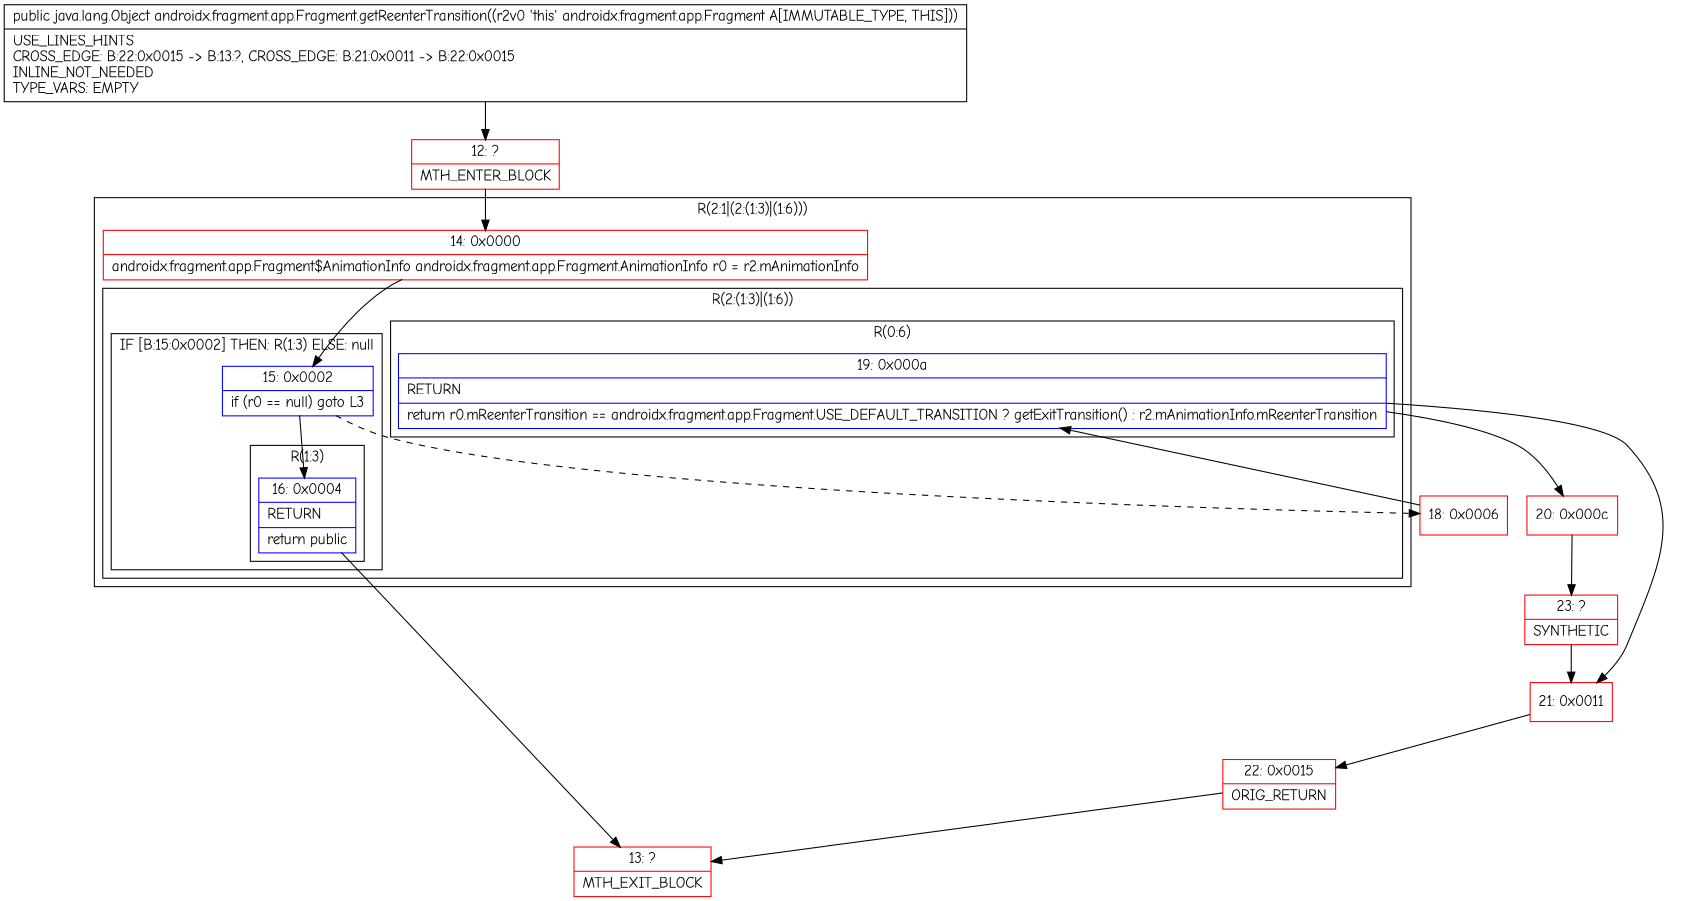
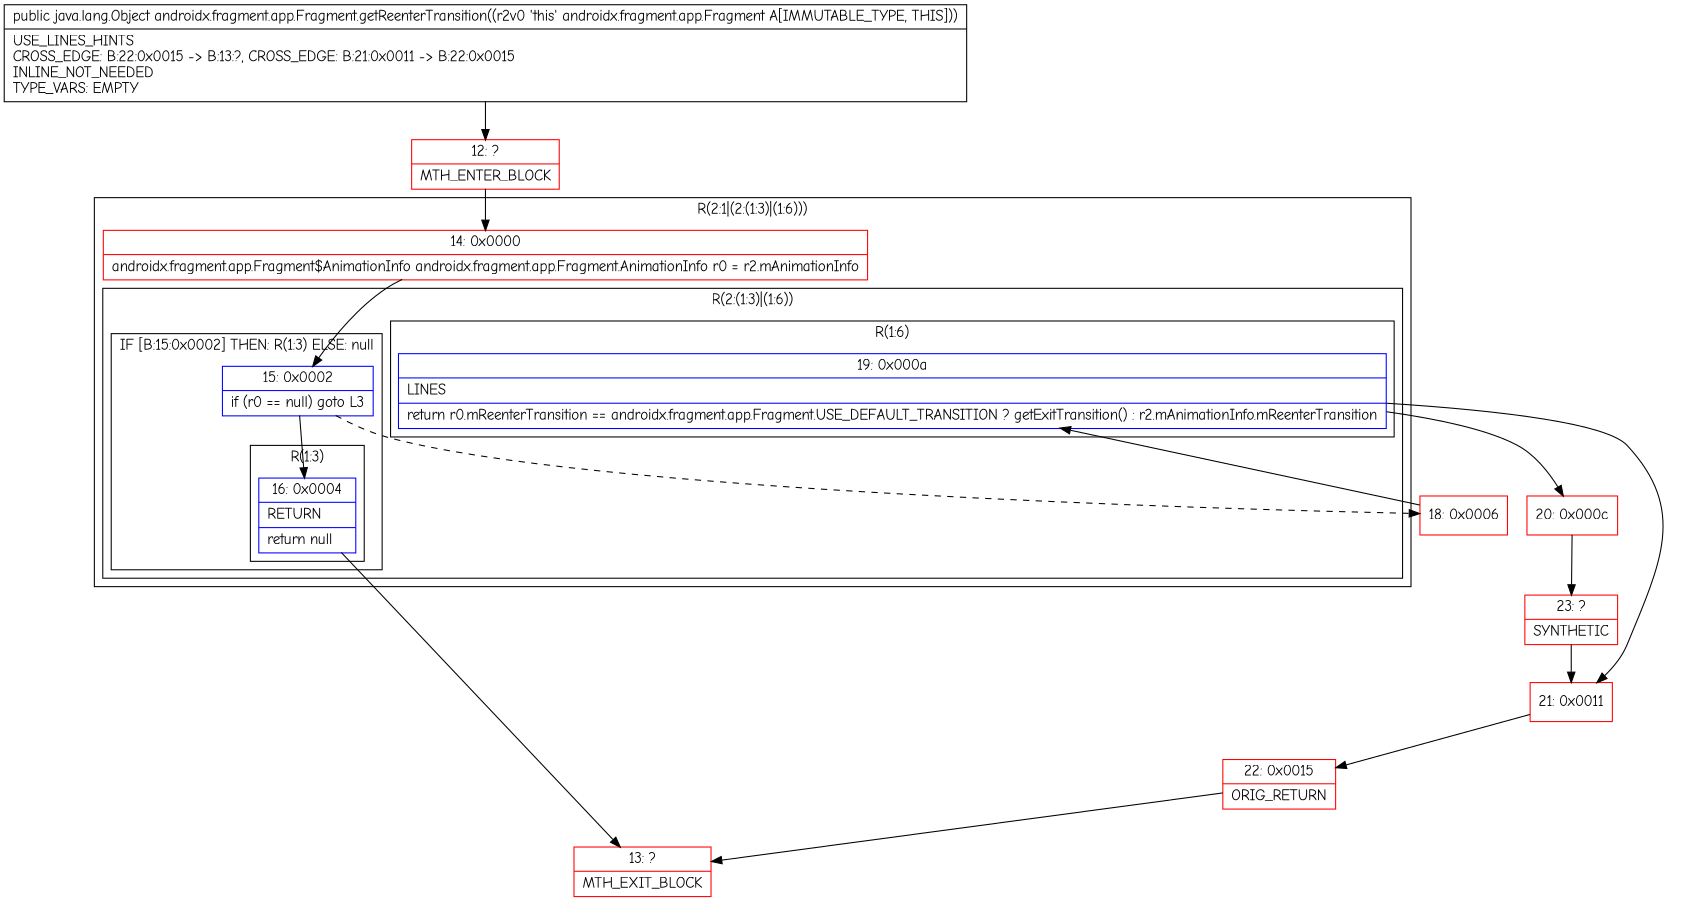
cluster "R(0:6)": label "R(0:6)" -> "R(1:6)"
node "19: 0x000a": text "RETURN" -> "LINES"
node "16: 0x0004": text "return public" -> "return null"
